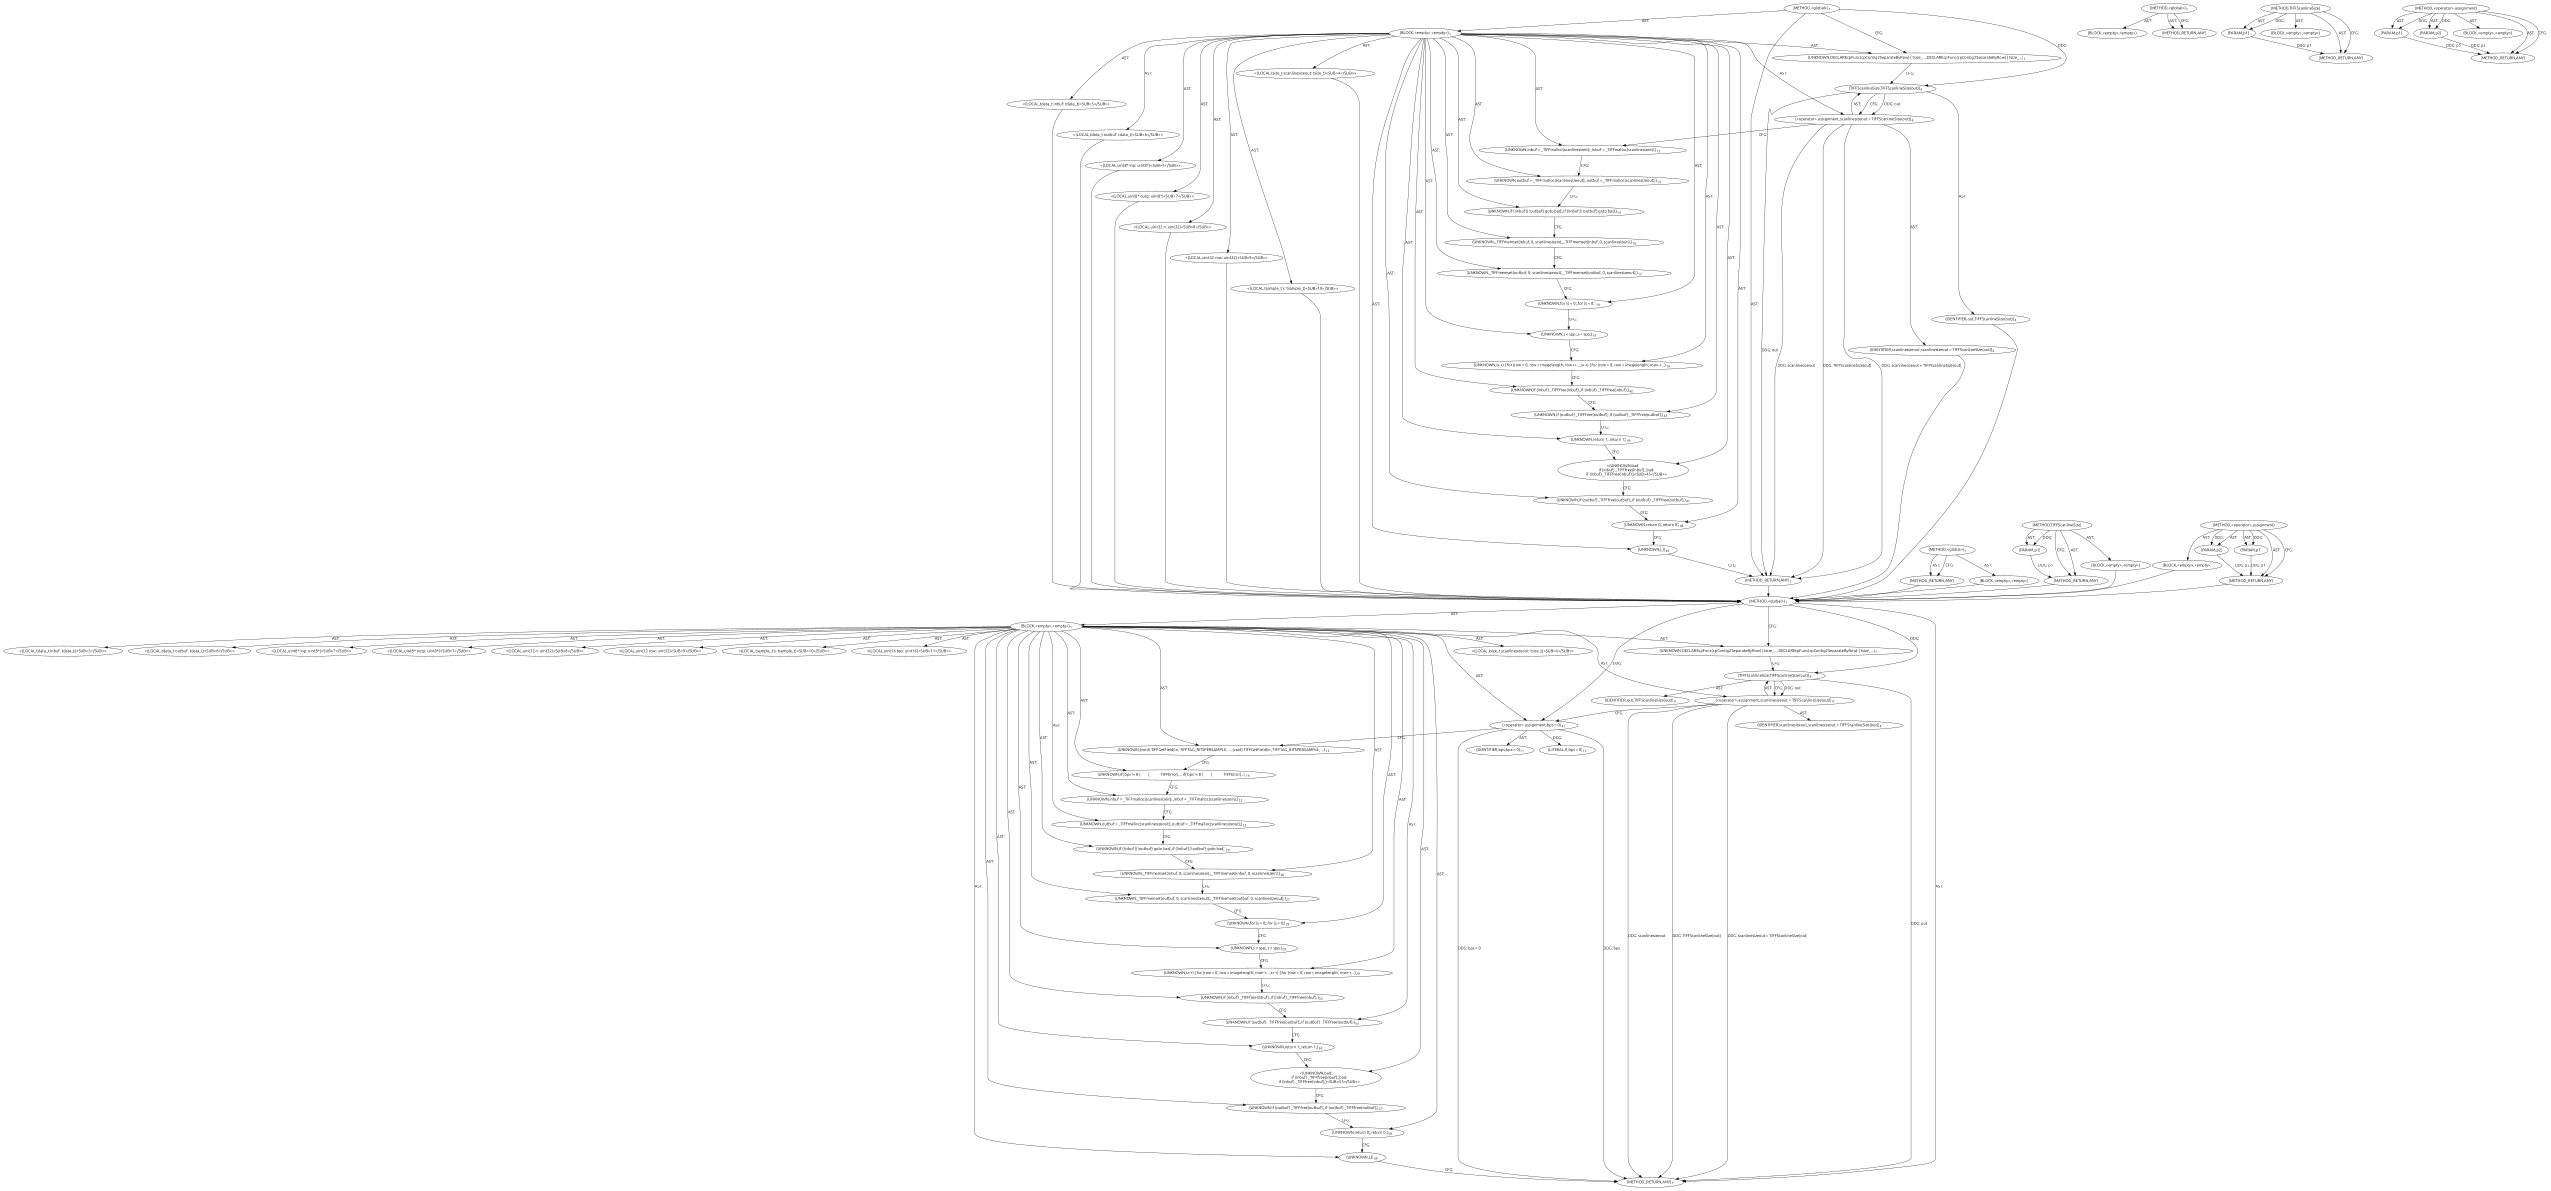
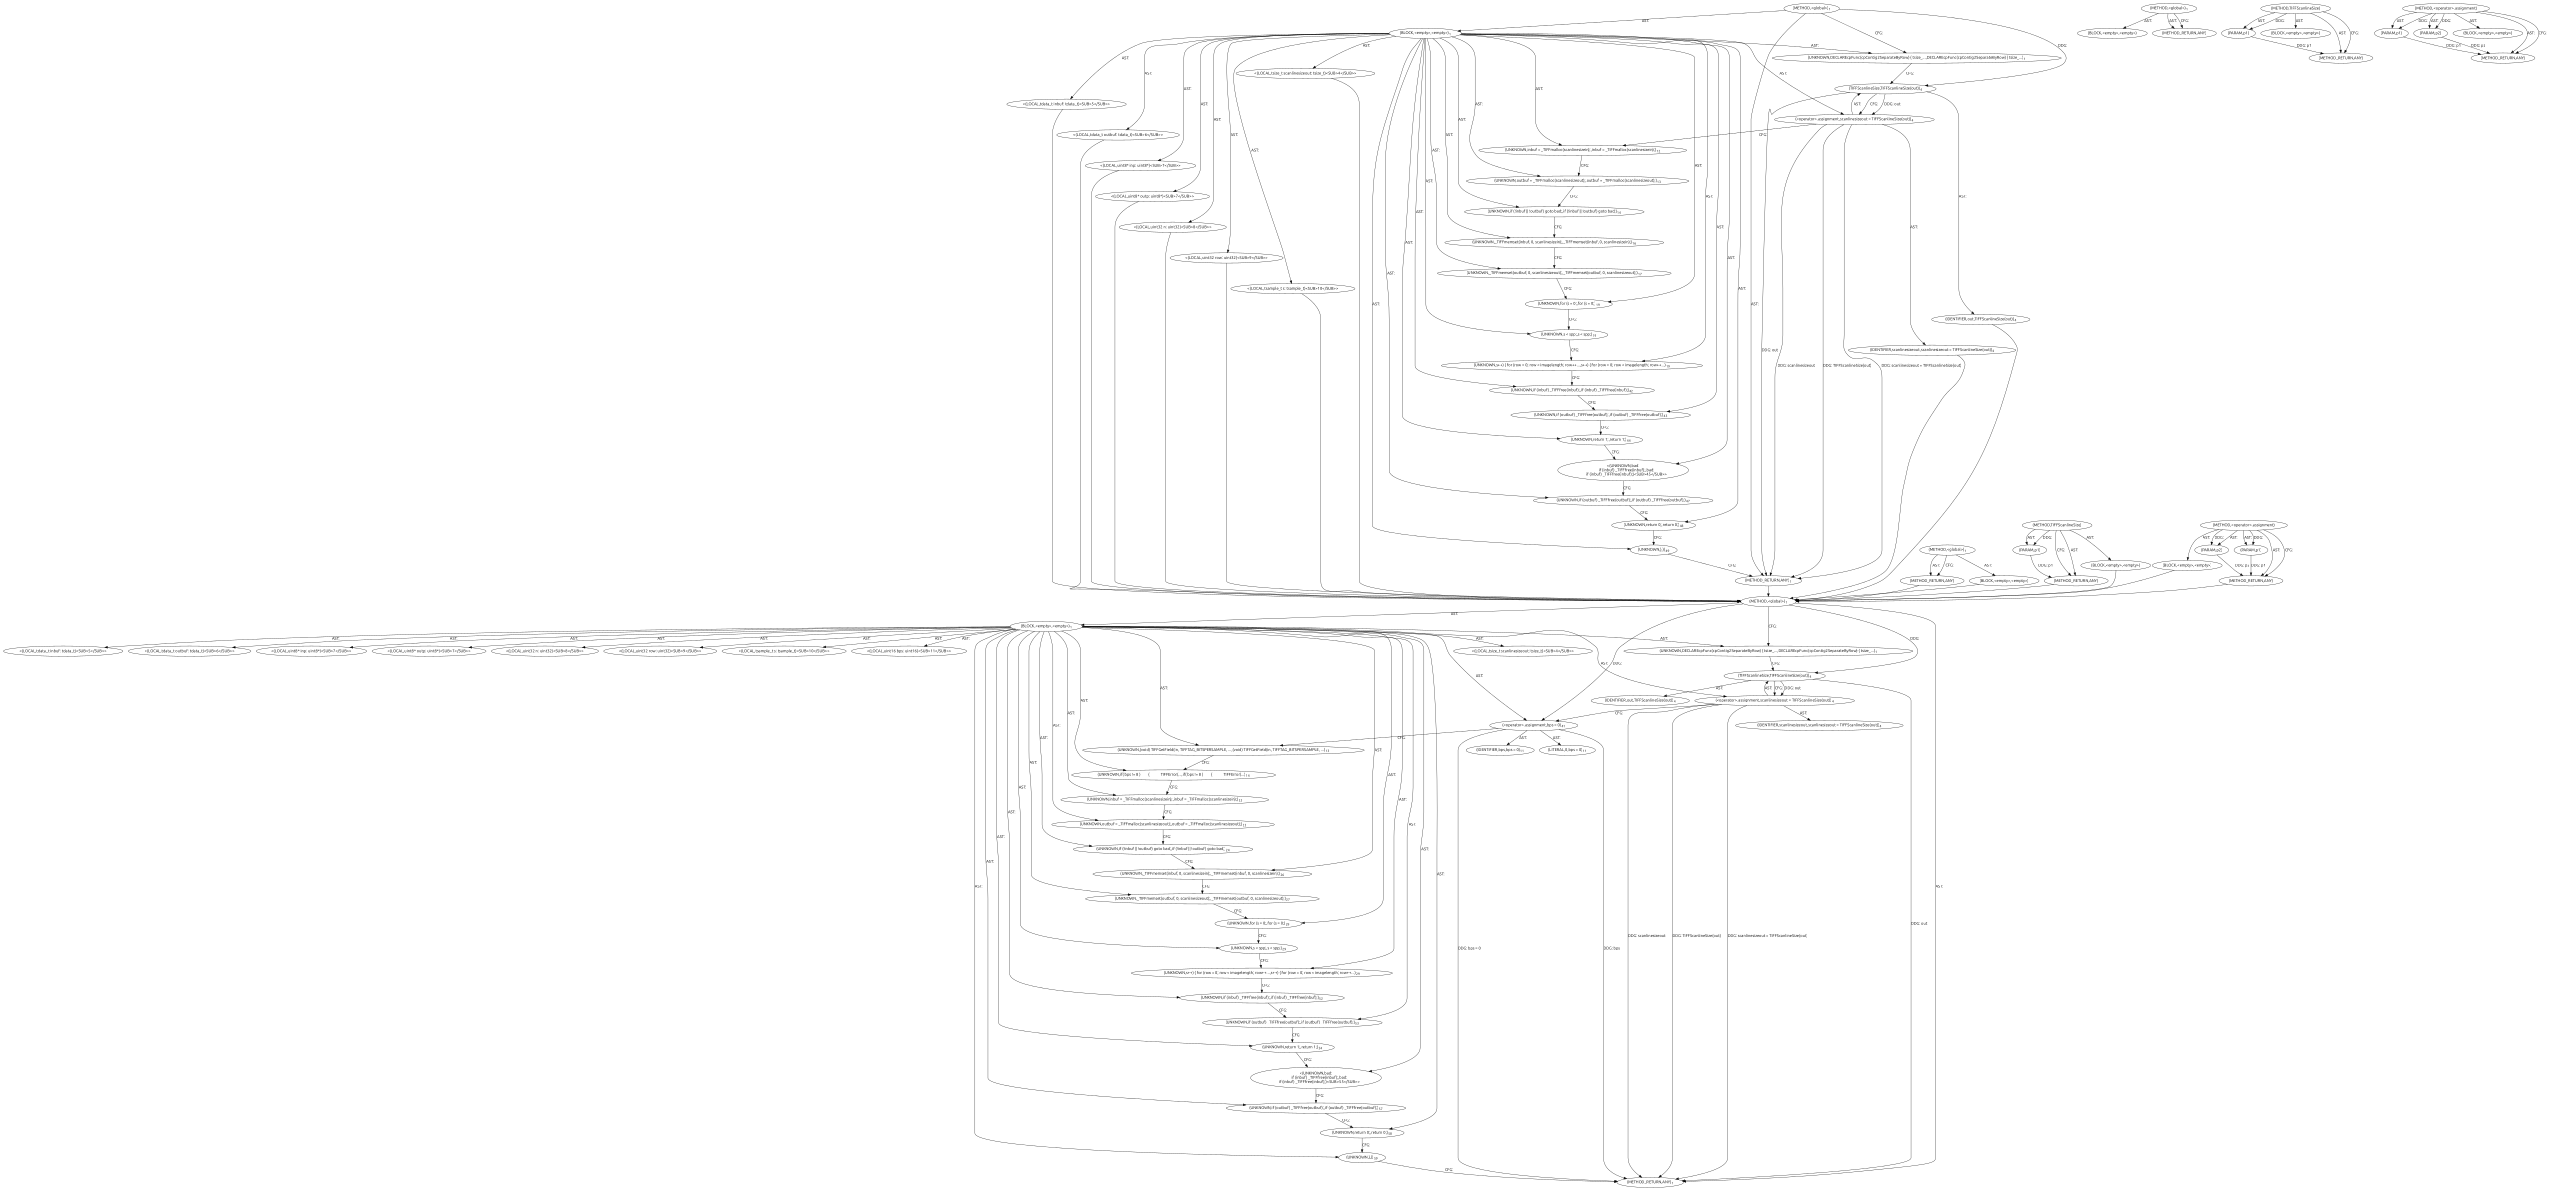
edge "(<operator>.assignment,bps = 0)" -> "(LITERAL,0,bps = 0)": label "DDG: " -> "AST: "
